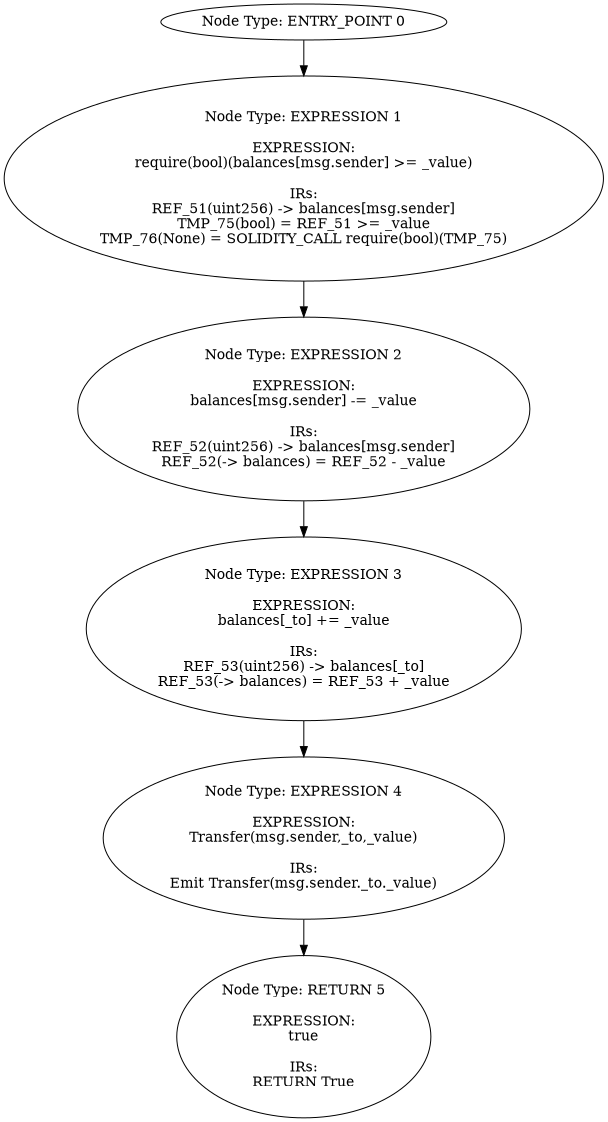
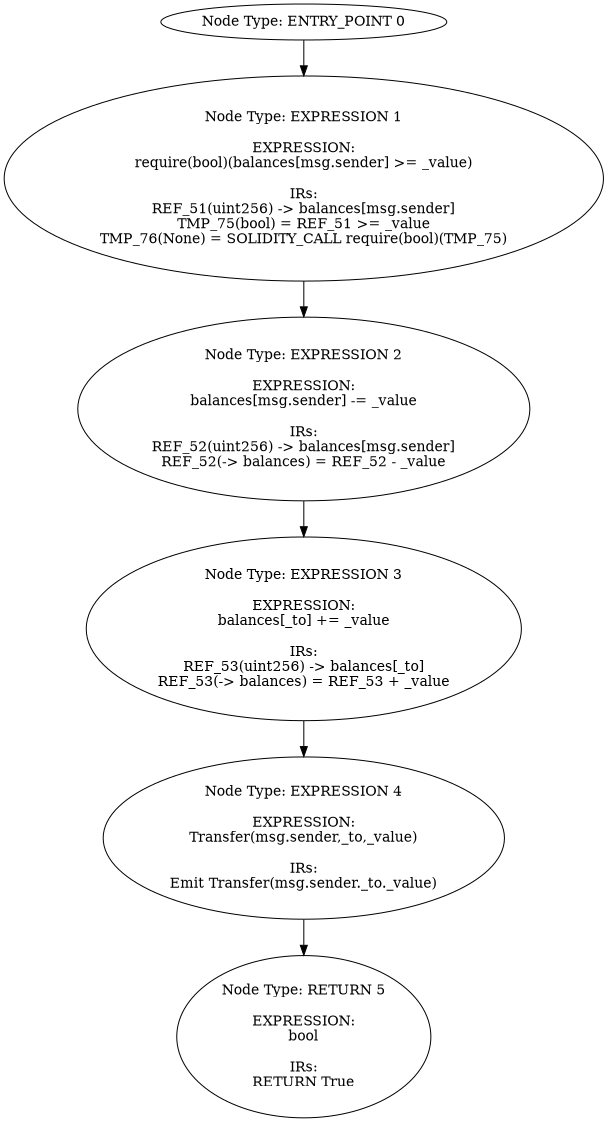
node "Node Type: RETURN 5 EXPRESSION: true IRs: RETURN True": label "Node Type: RETURN 5 EXPRESSION: true IRs: RETURN True" -> "Node Type: RETURN 5 EXPRESSION: bool IRs: RETURN True"
